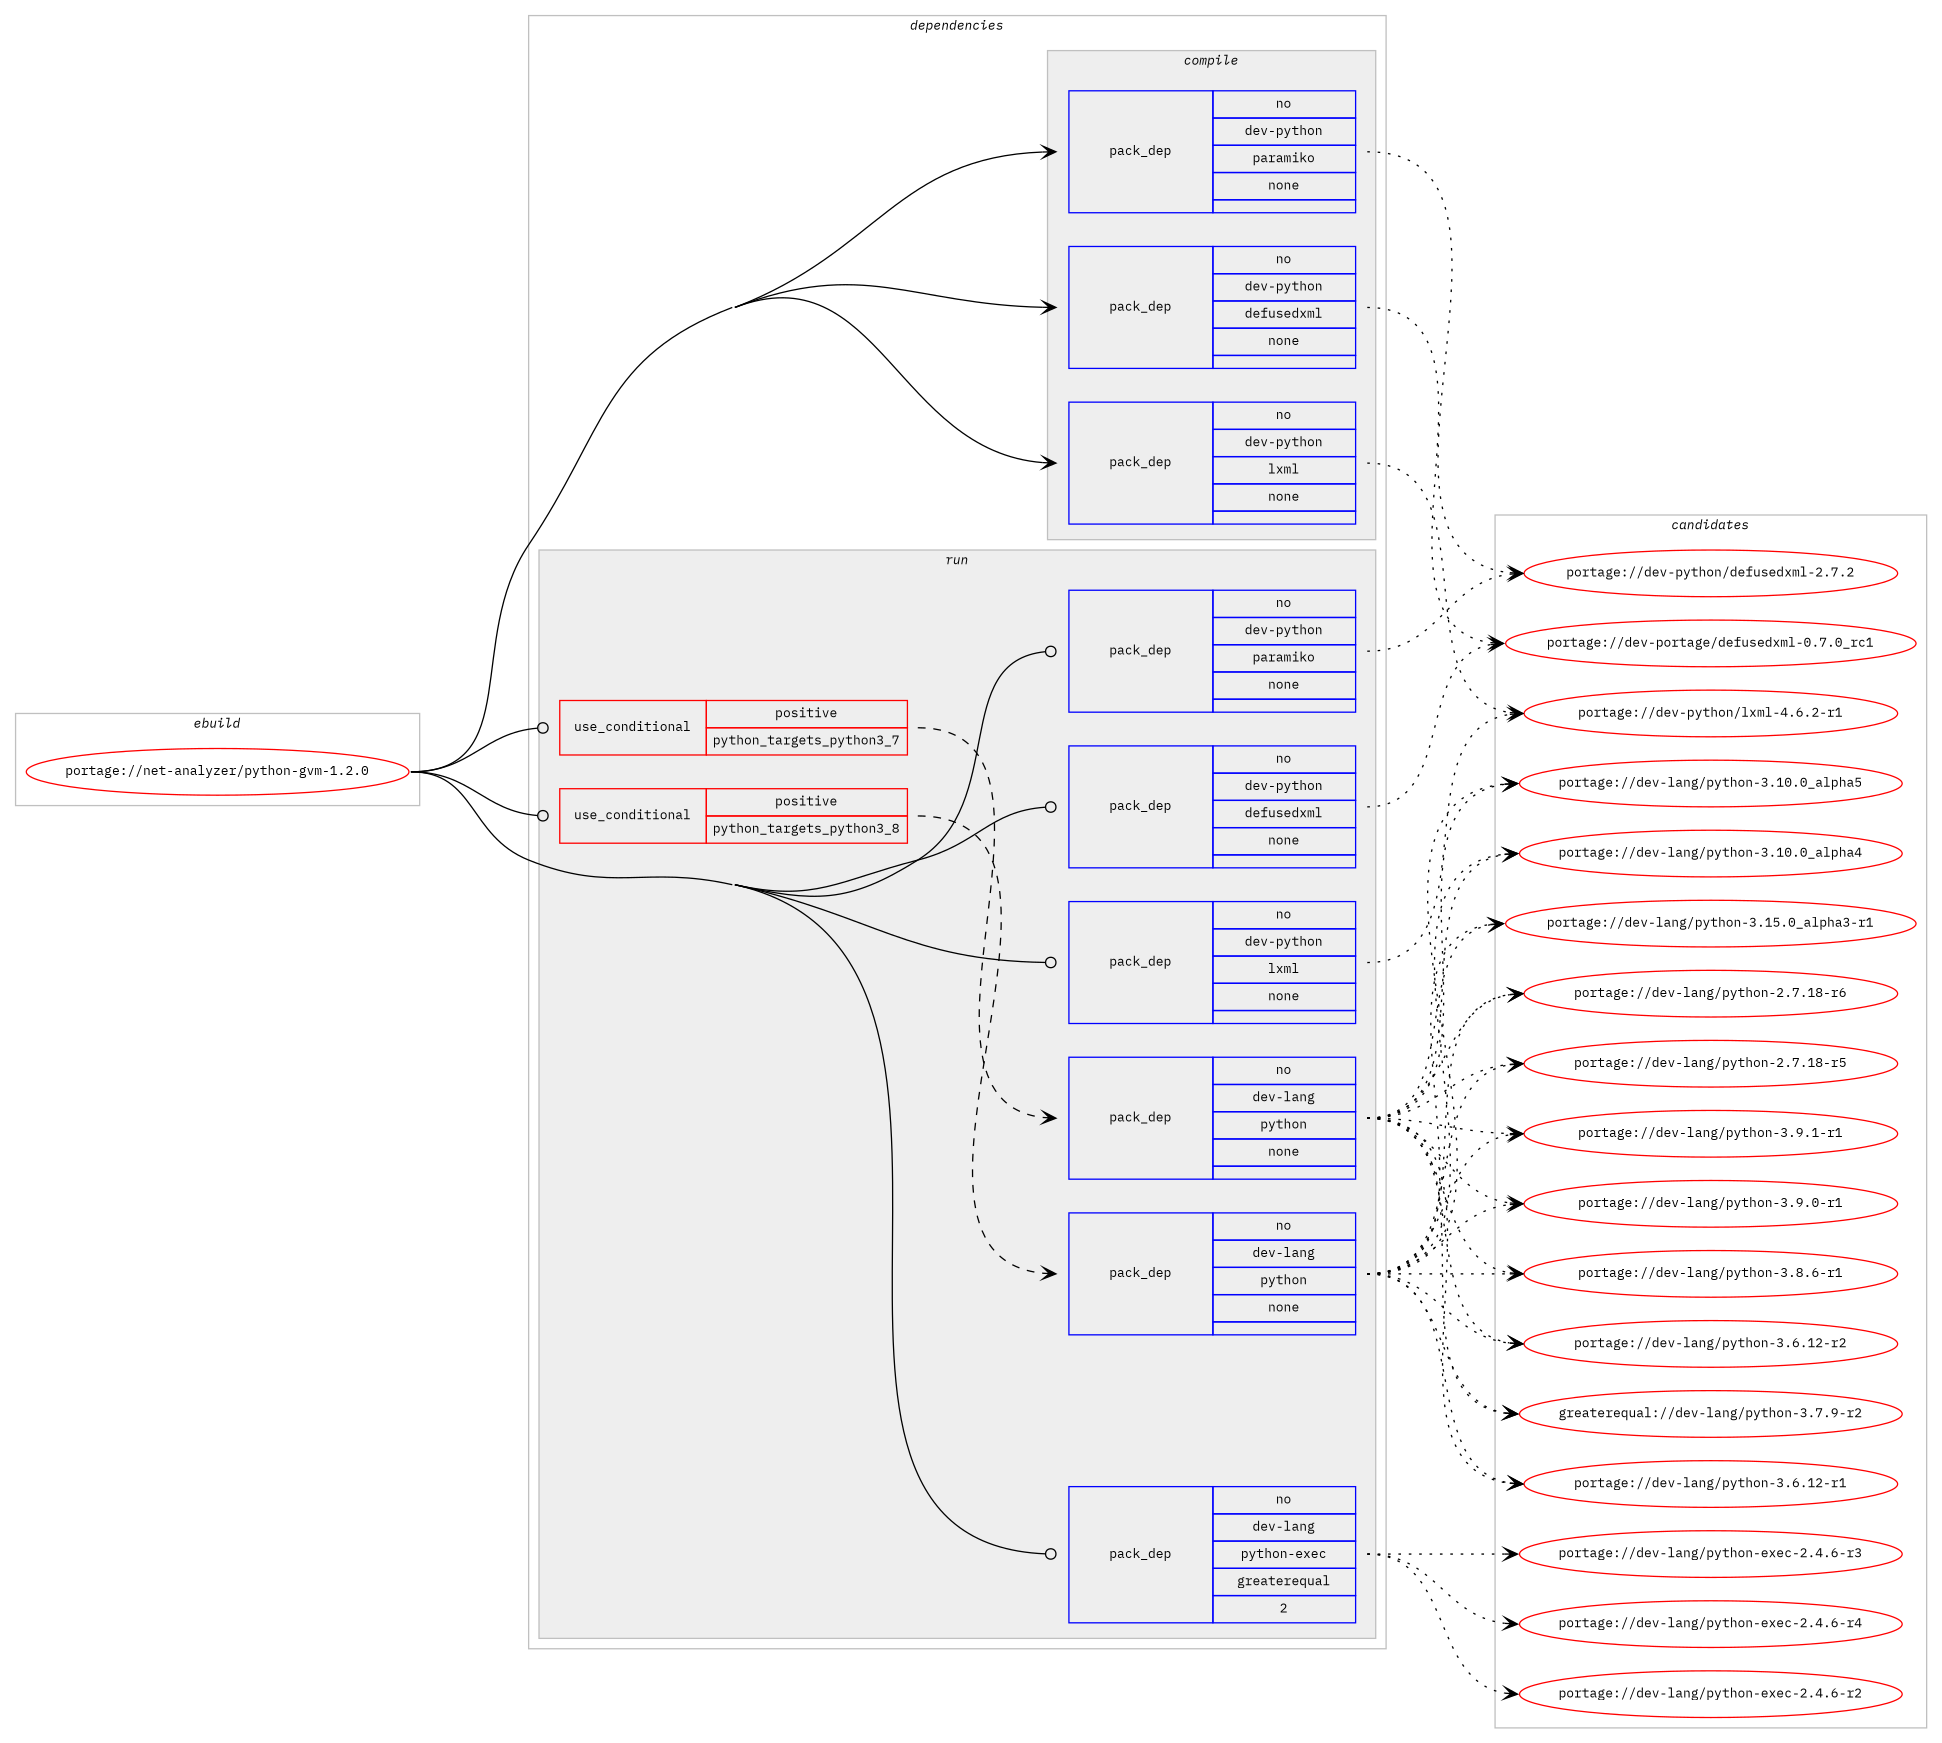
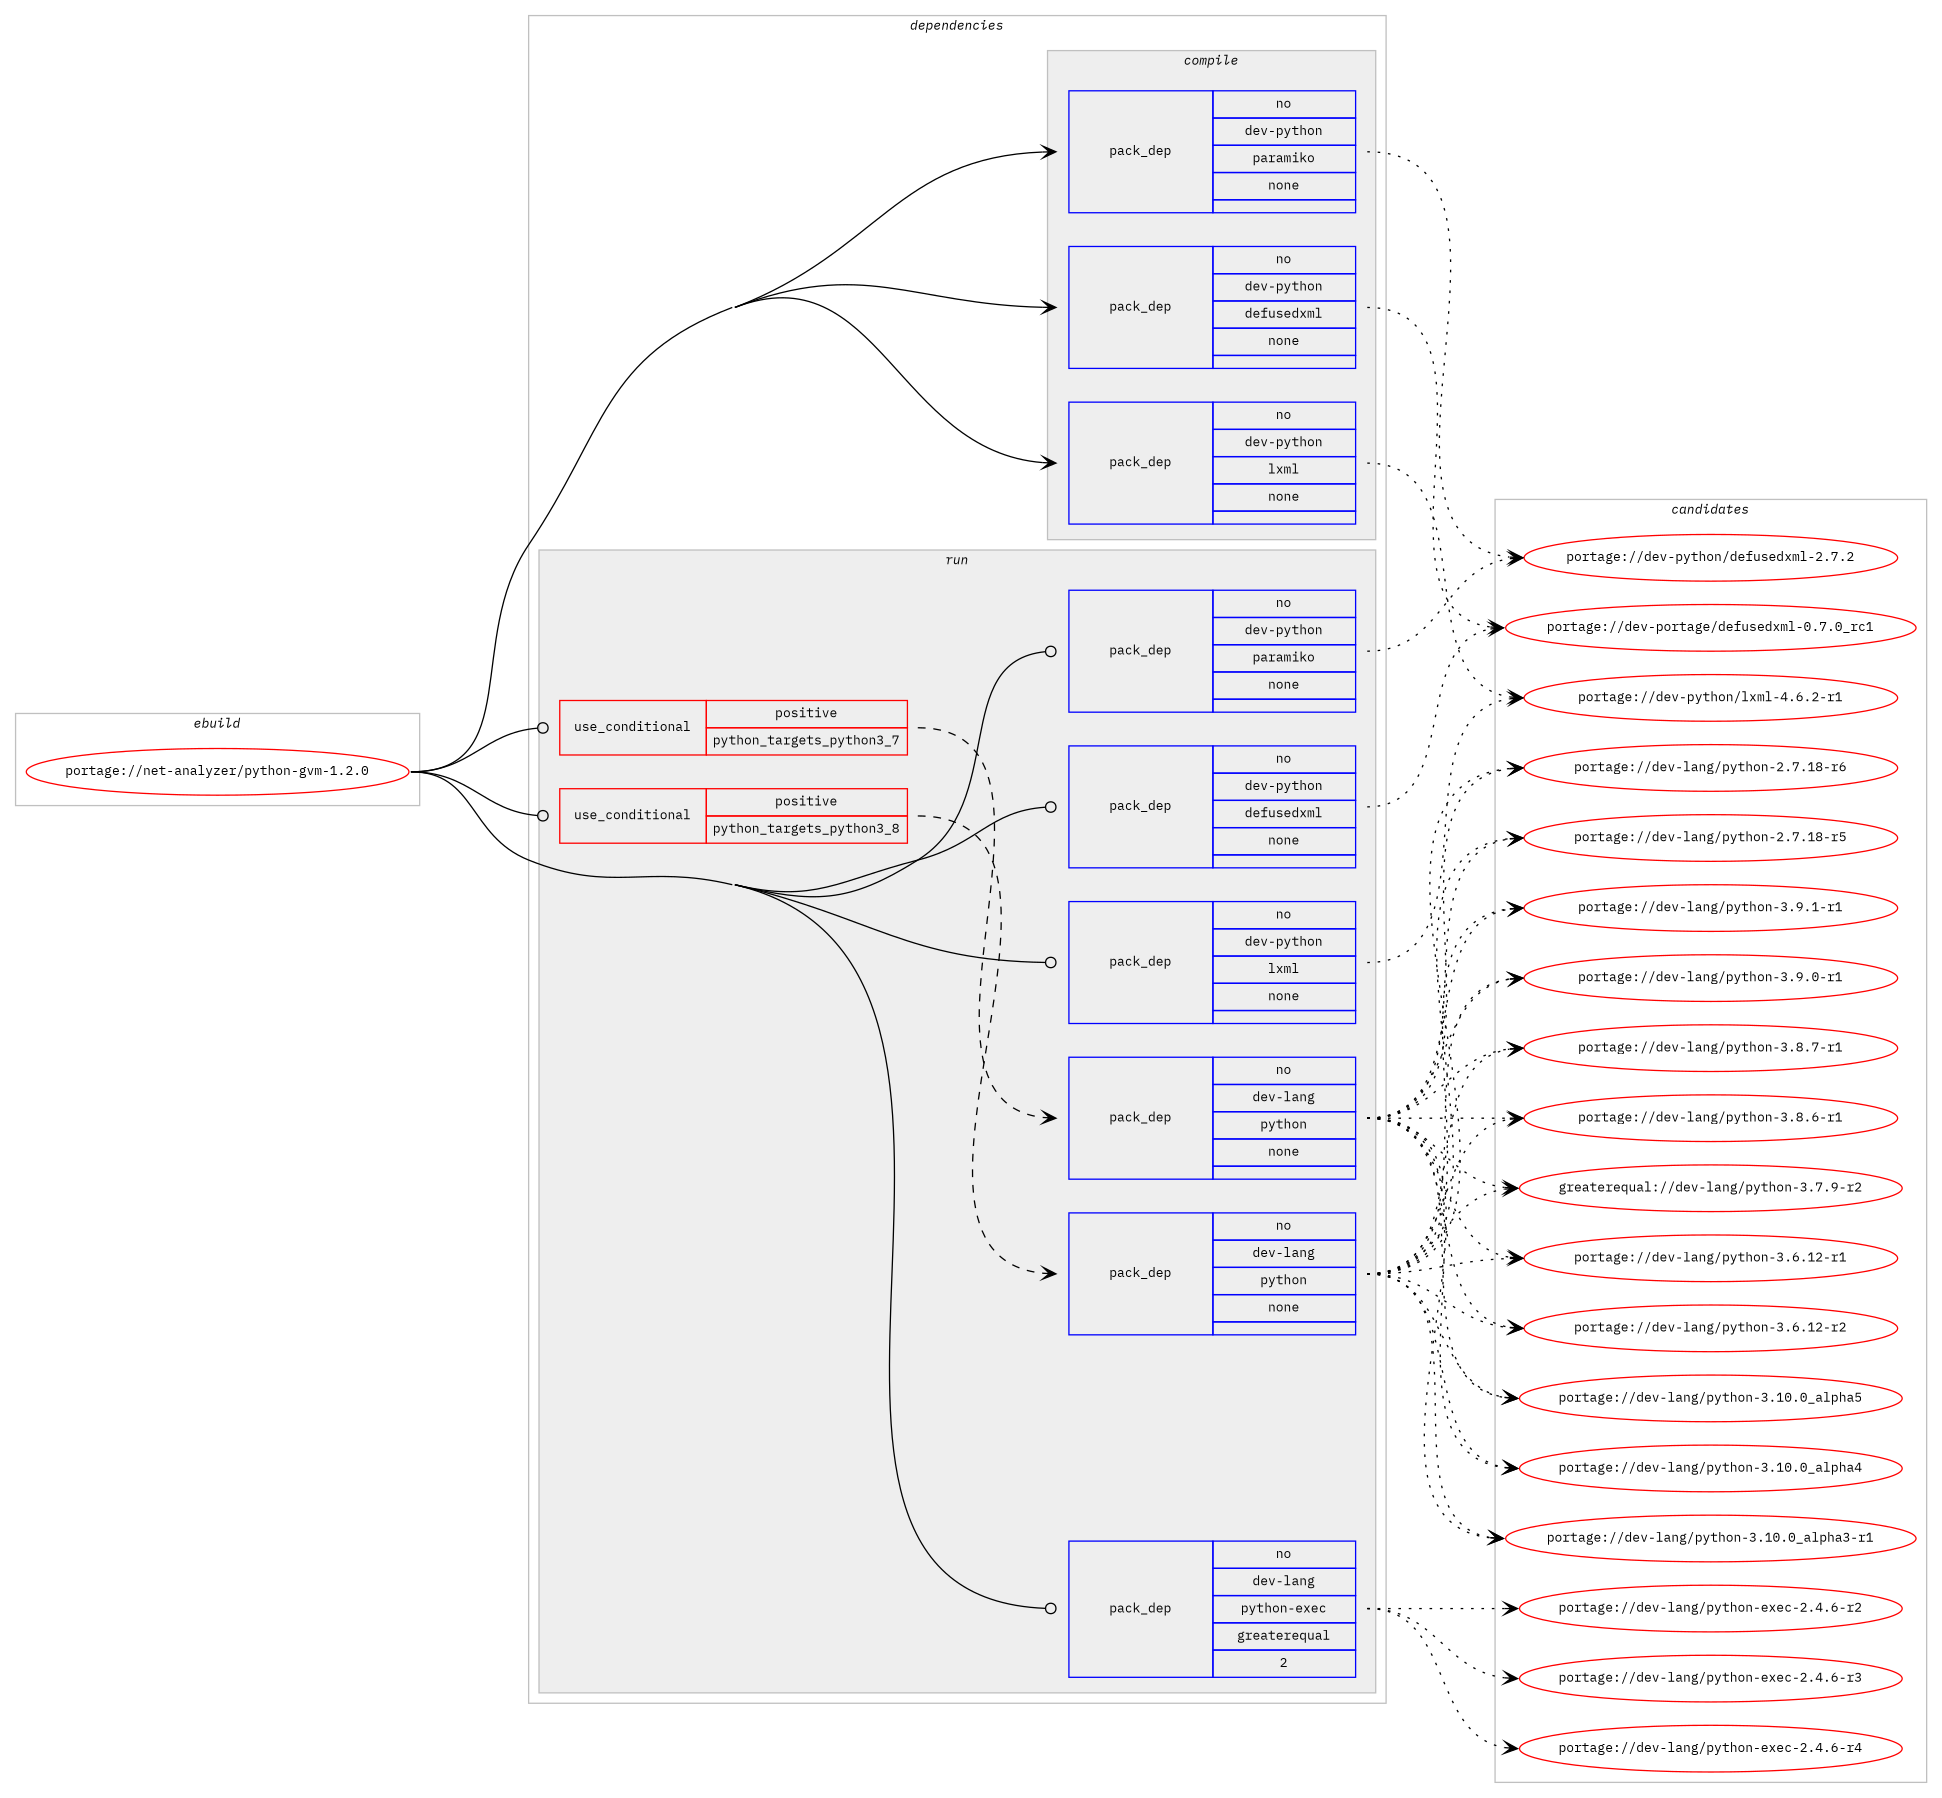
node "portage://dev-lang/python-3.15.0_alpha3-r1": label "portage://dev-lang/python-3.15.0_alpha3-r1" -> "portage://dev-lang/python-3.10.0_alpha3-r1"
node "portage://dev-lang/python-3.8.7-r1": added
